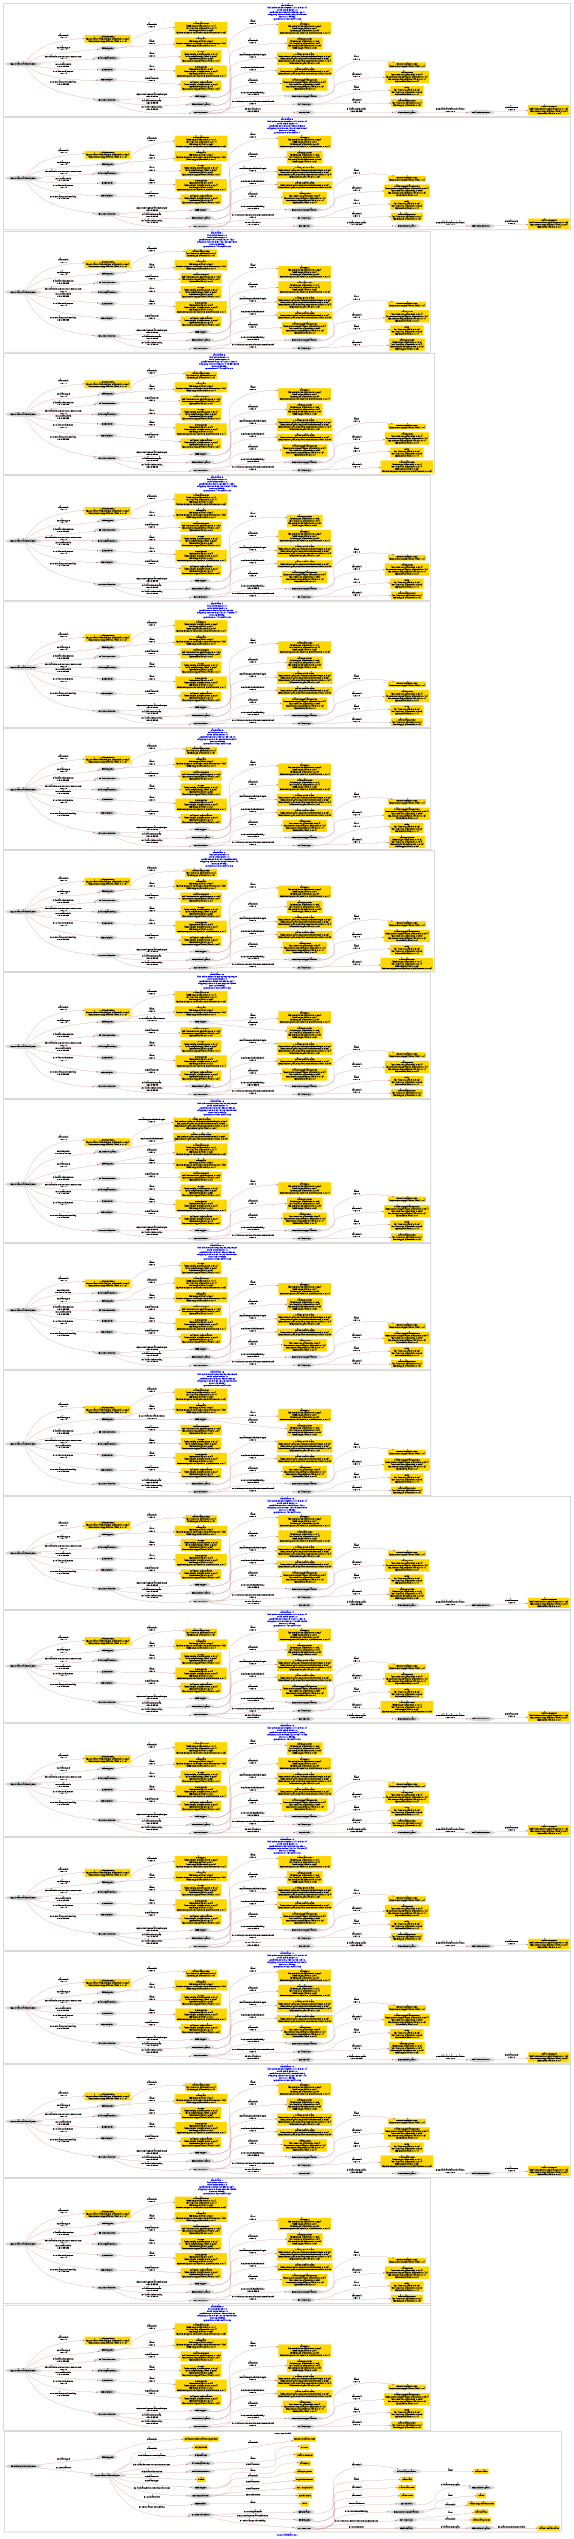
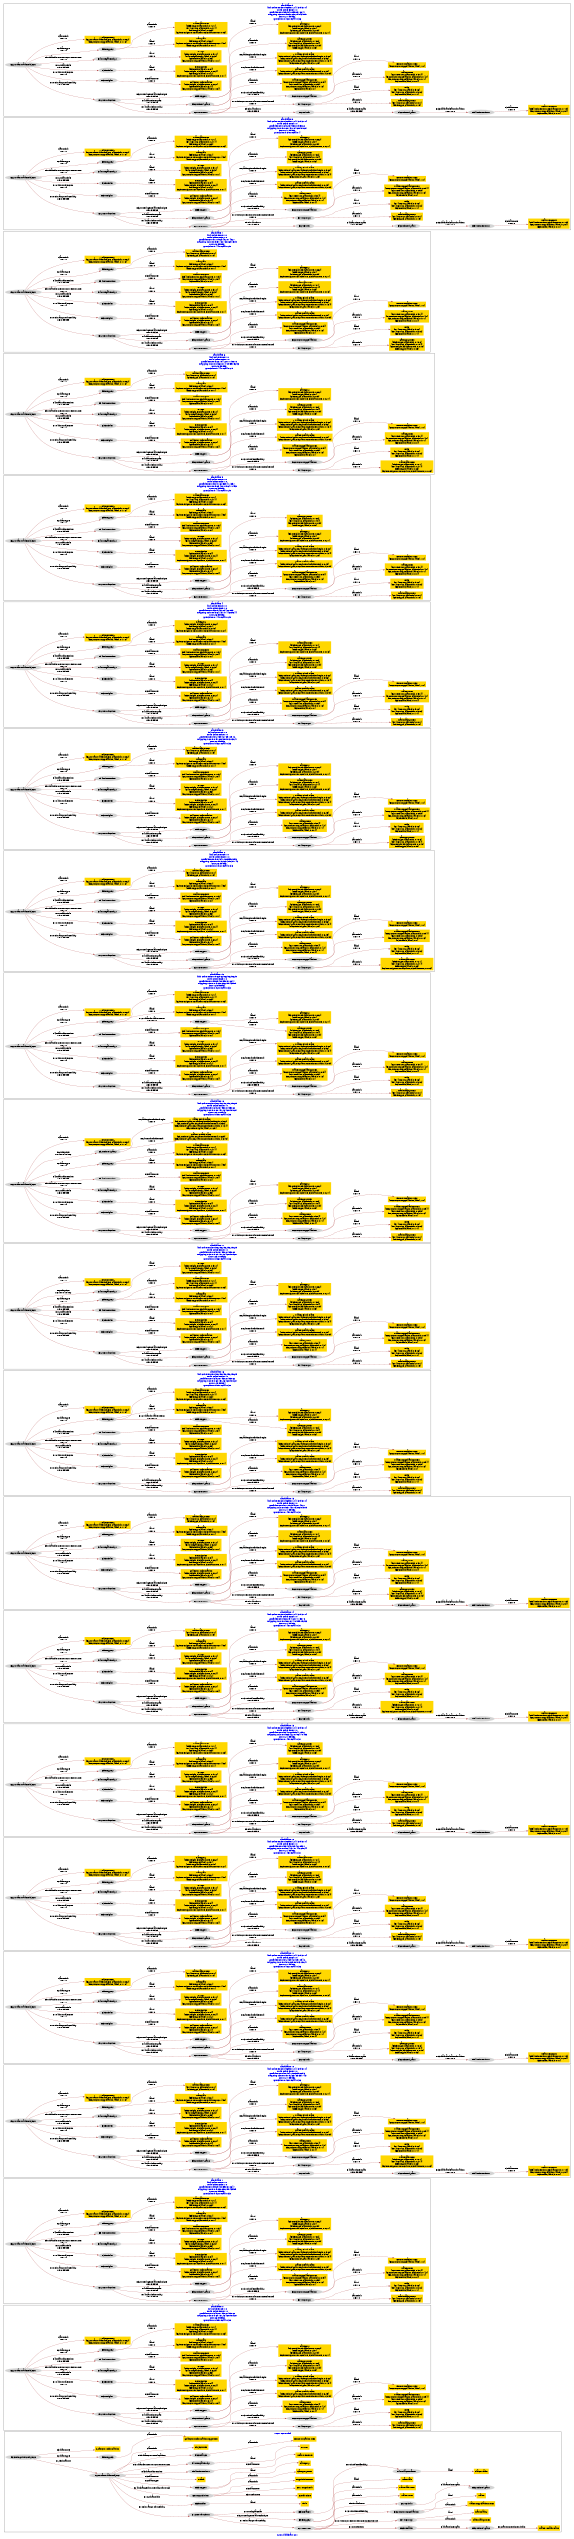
node "Collector Information": added
edge "E53_Place1" -> "E48_Place_Name1": label "classLink" -> "P87_is_identified_by"
edge "E8_Acquisition1" -> "Acquisition_URI": label "P3_has_note" -> "classLink"
